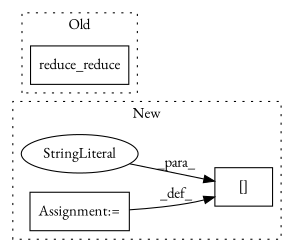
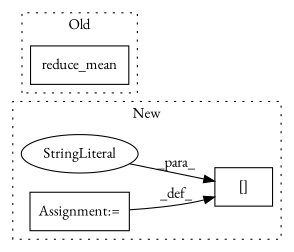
node "reduce_reduce": label "reduce_reduce" -> "reduce_mean"
